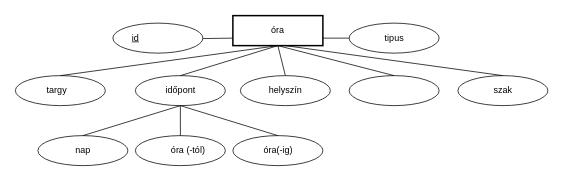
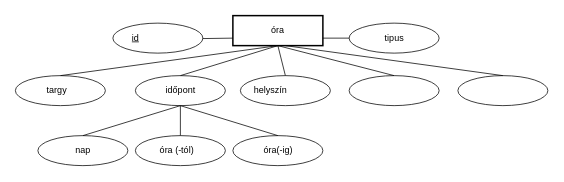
node "helyszín": moved (285, 90) -> (270, 90)
node "szak": removed
node "óra (-tól)": moved (188, 150) -> (177, 150)
